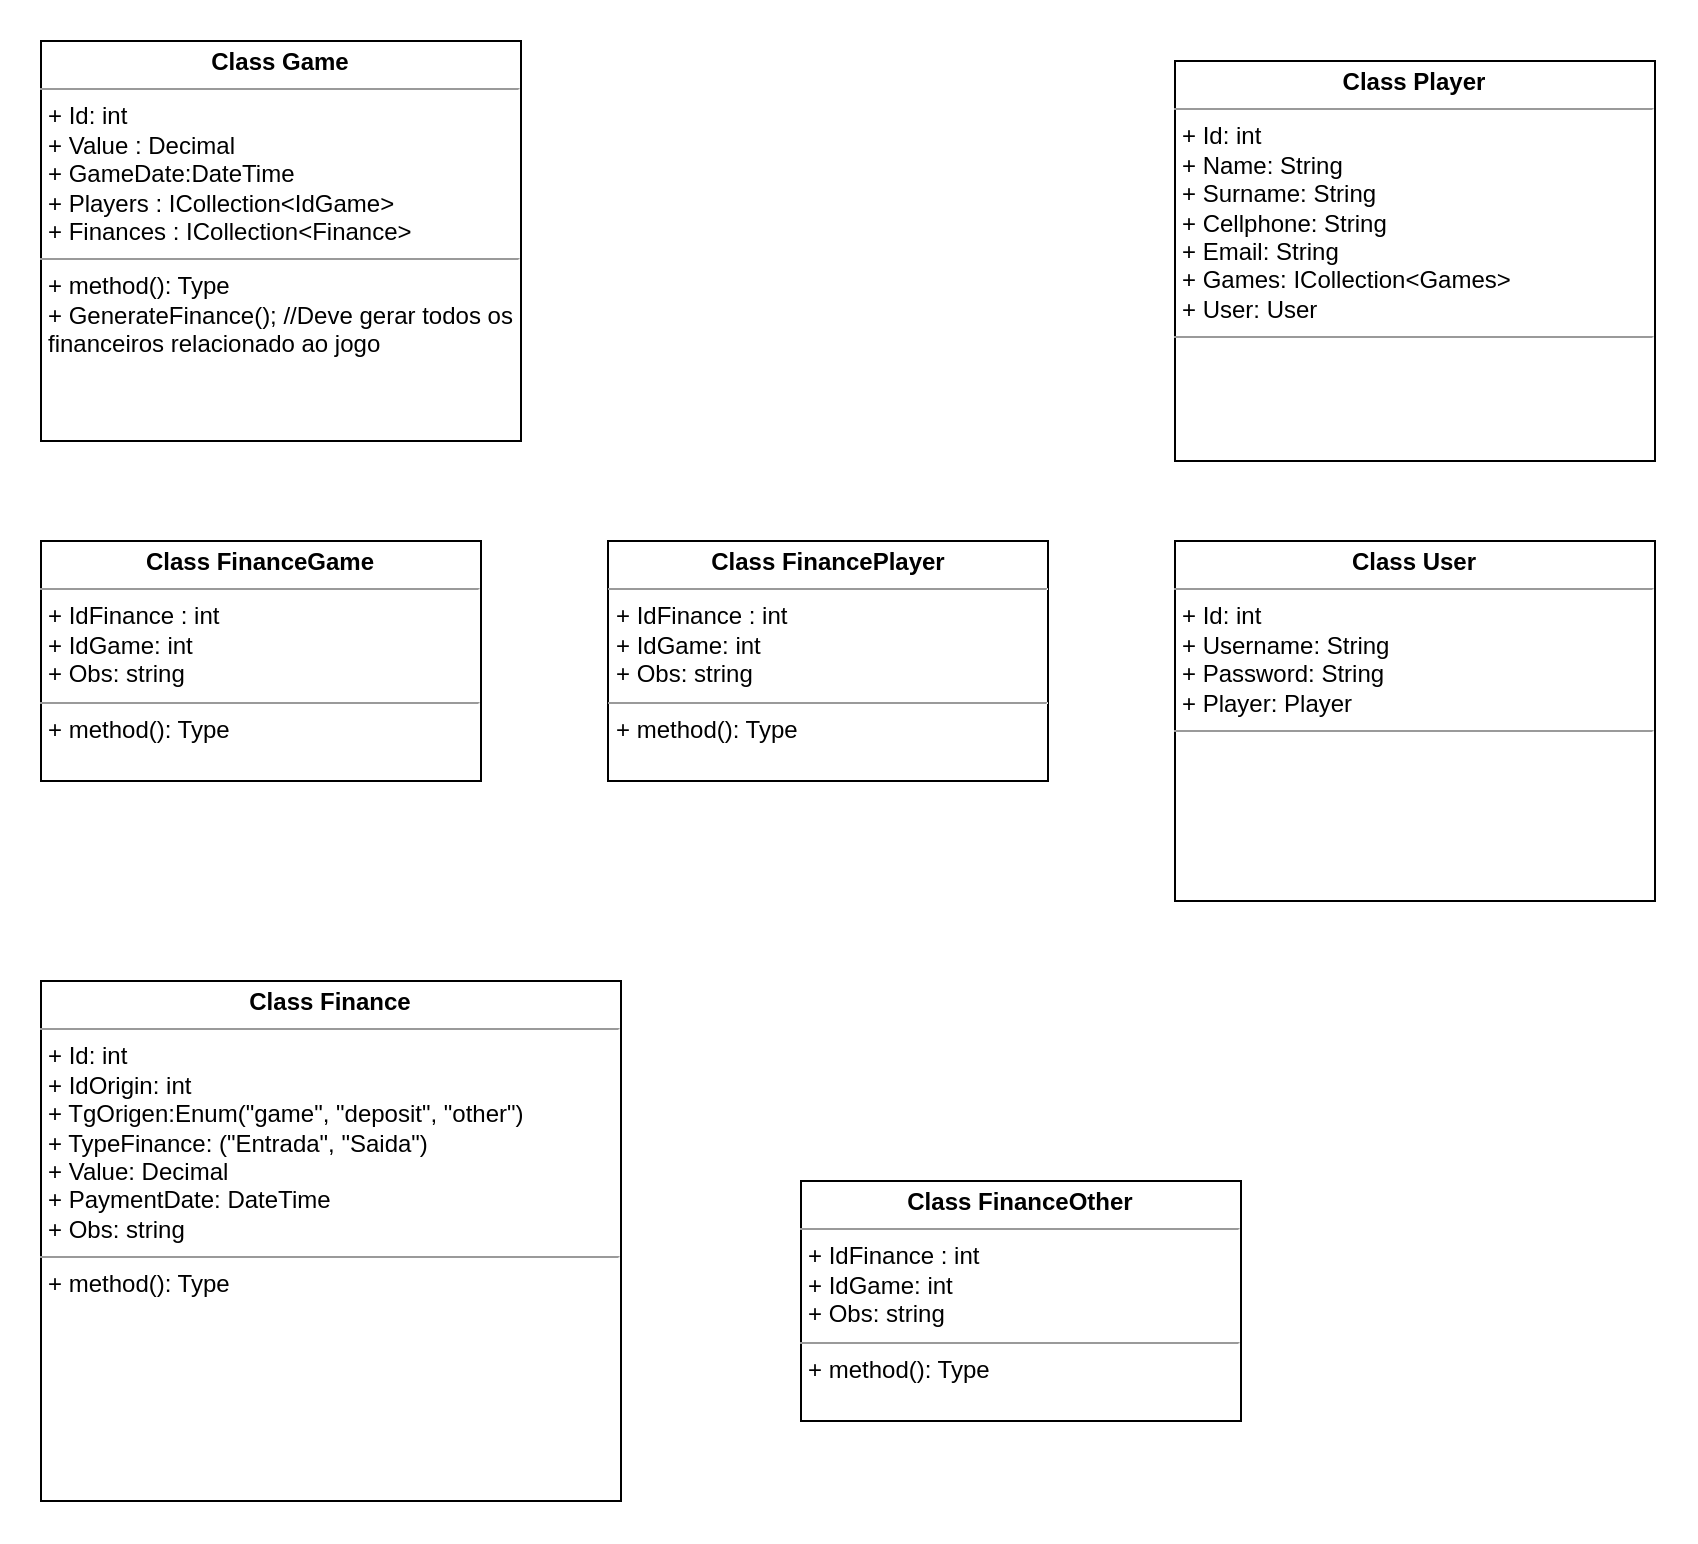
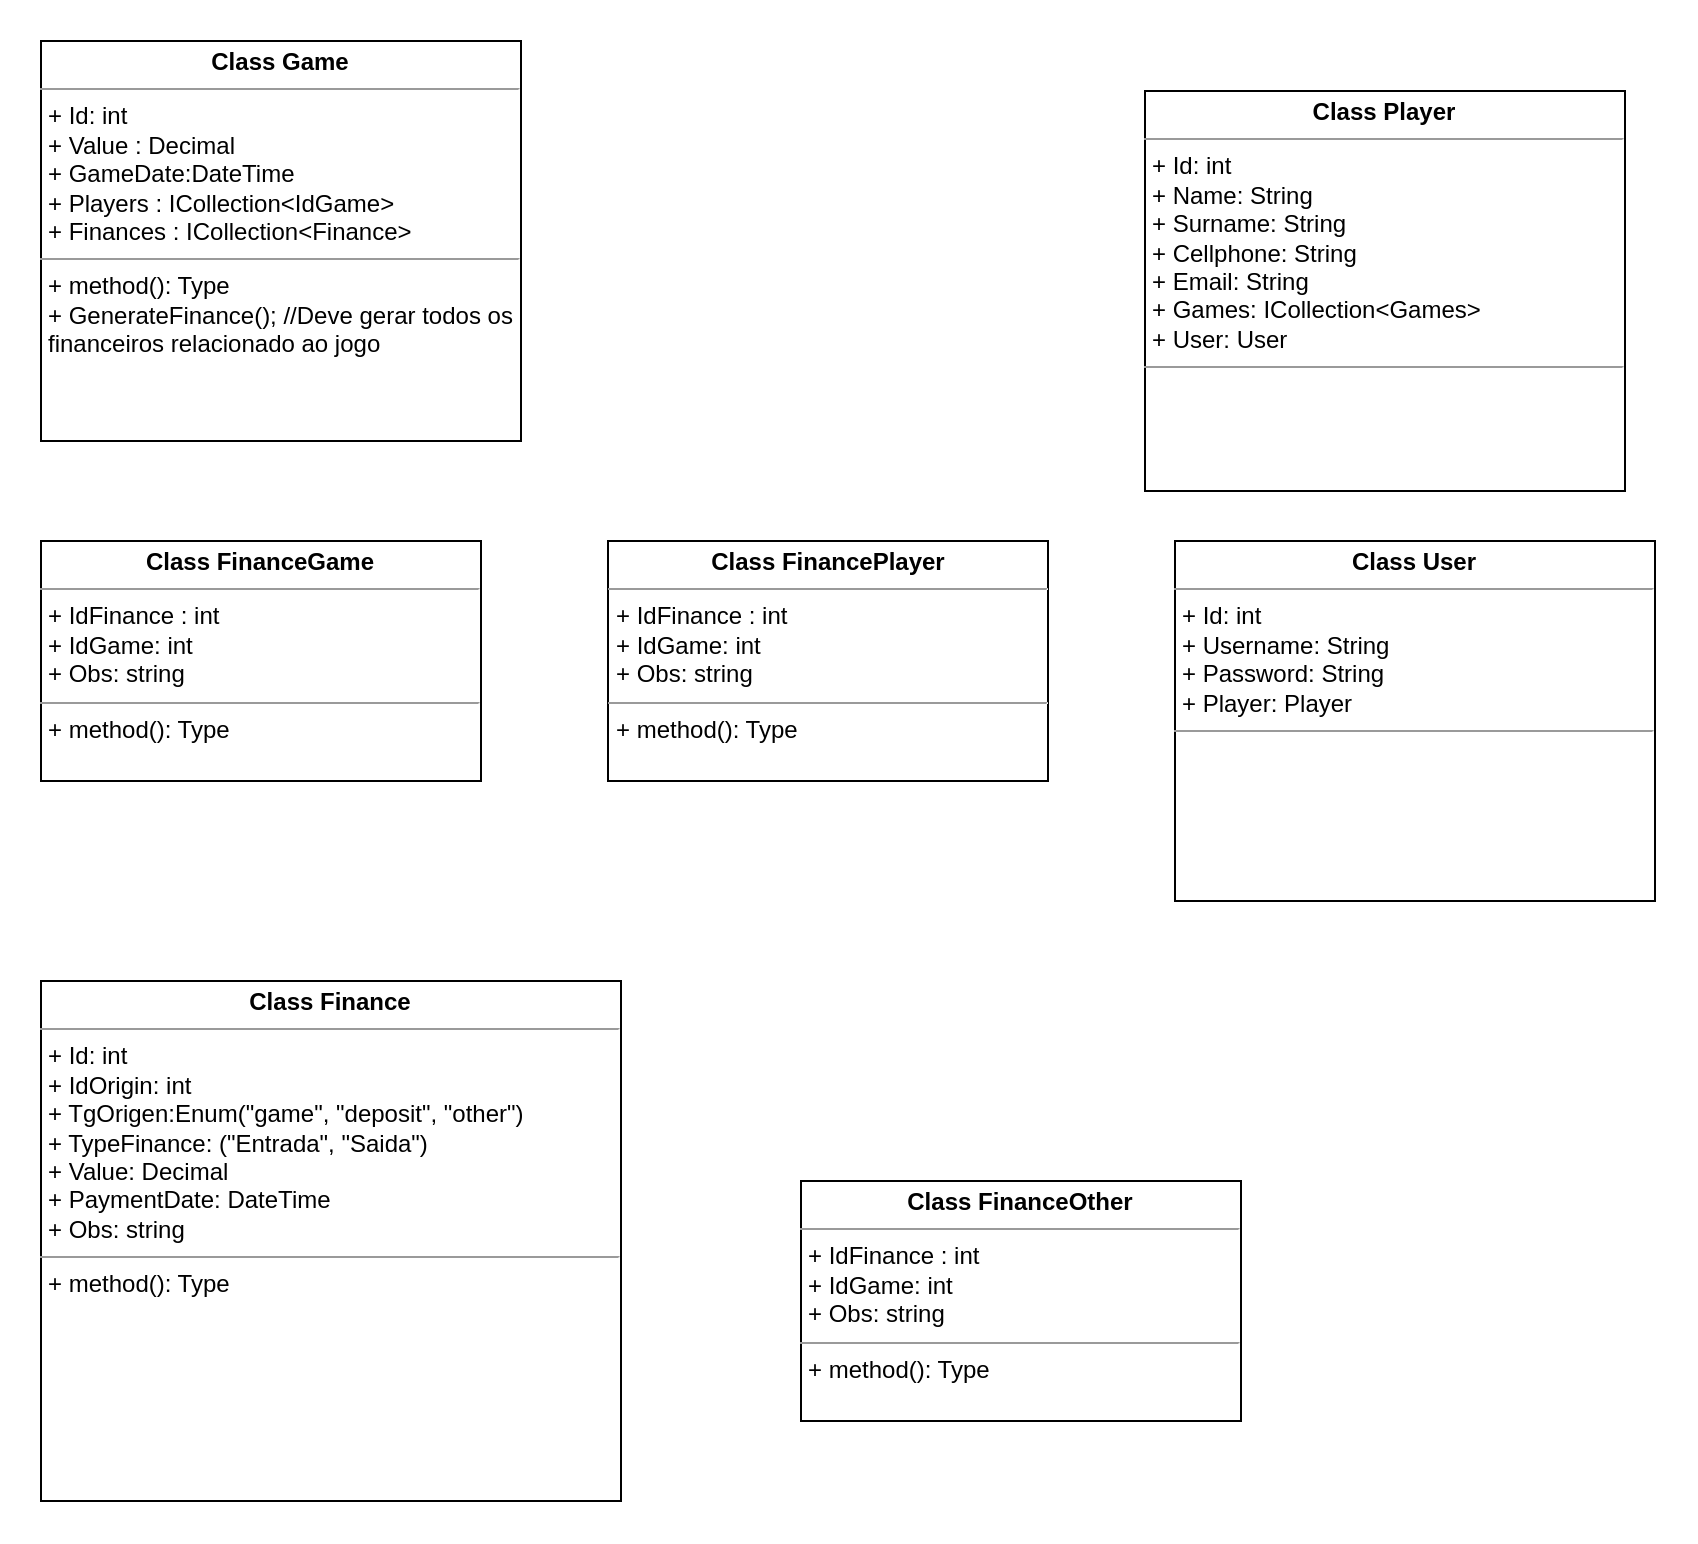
node "Class Player + Id: int + Name: String + Surname: String + Cellphone: String + Email: String + Games: ICollection<Games> + User: User": moved (1415, 261) -> (1385, 291)
